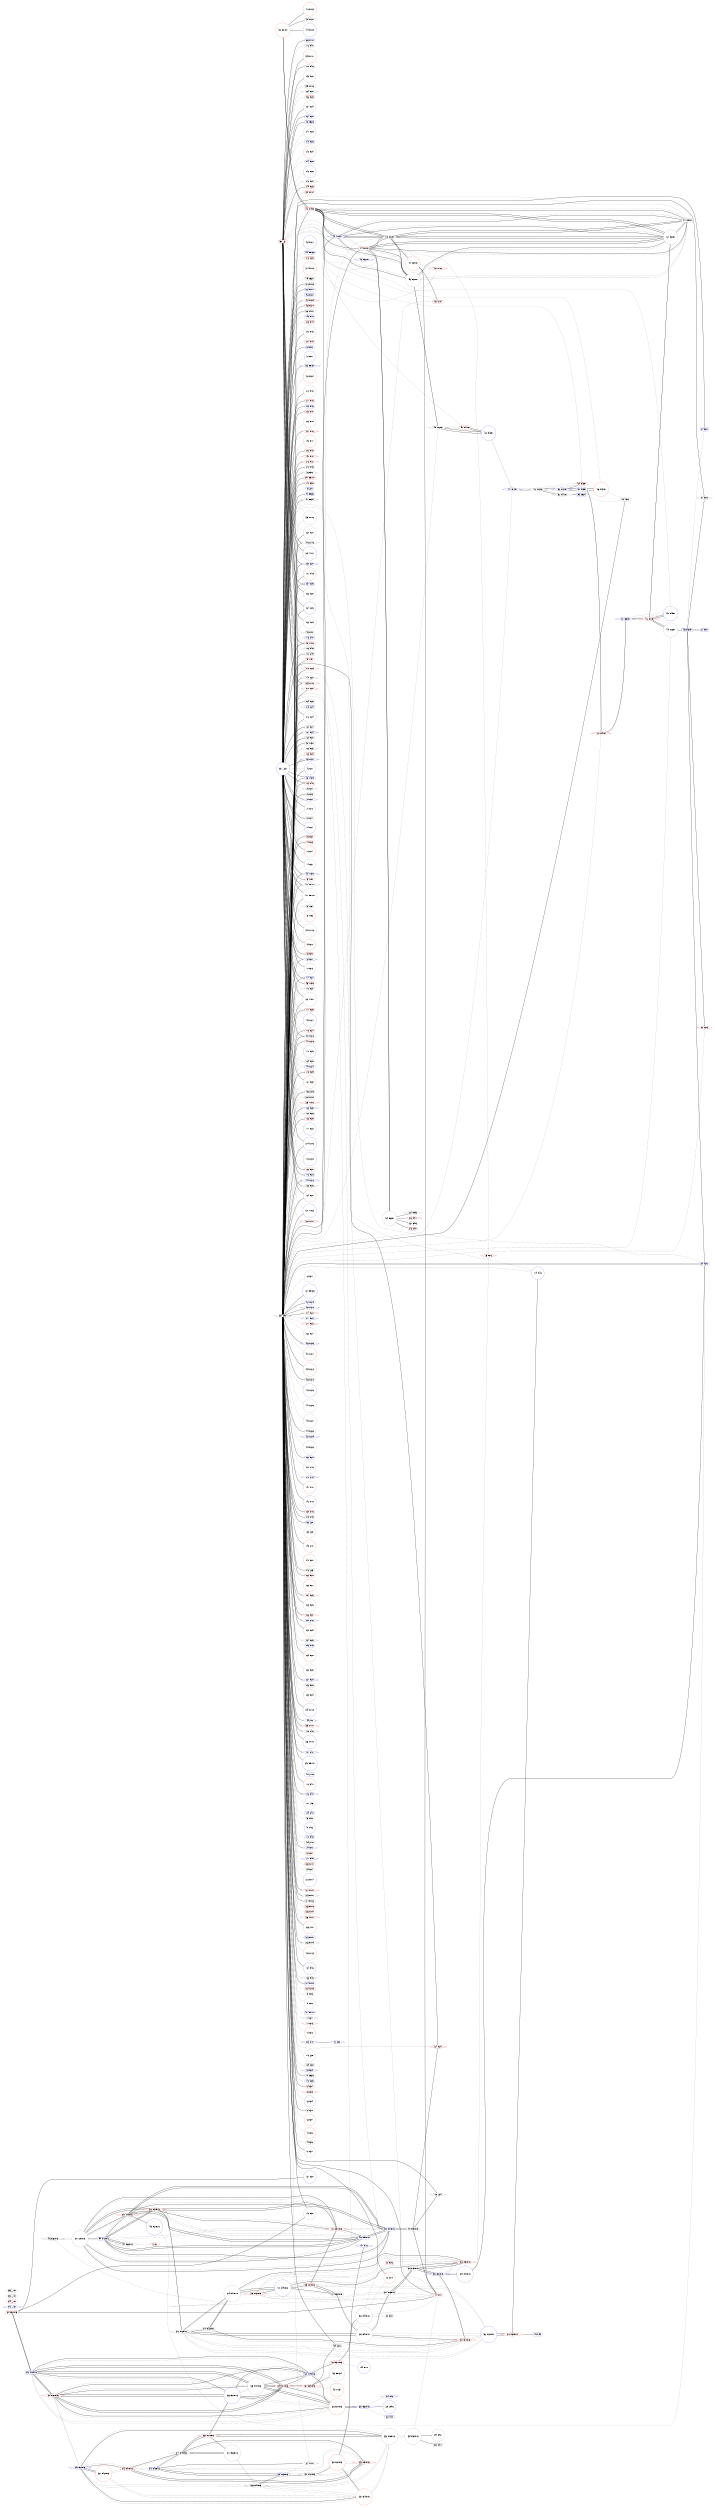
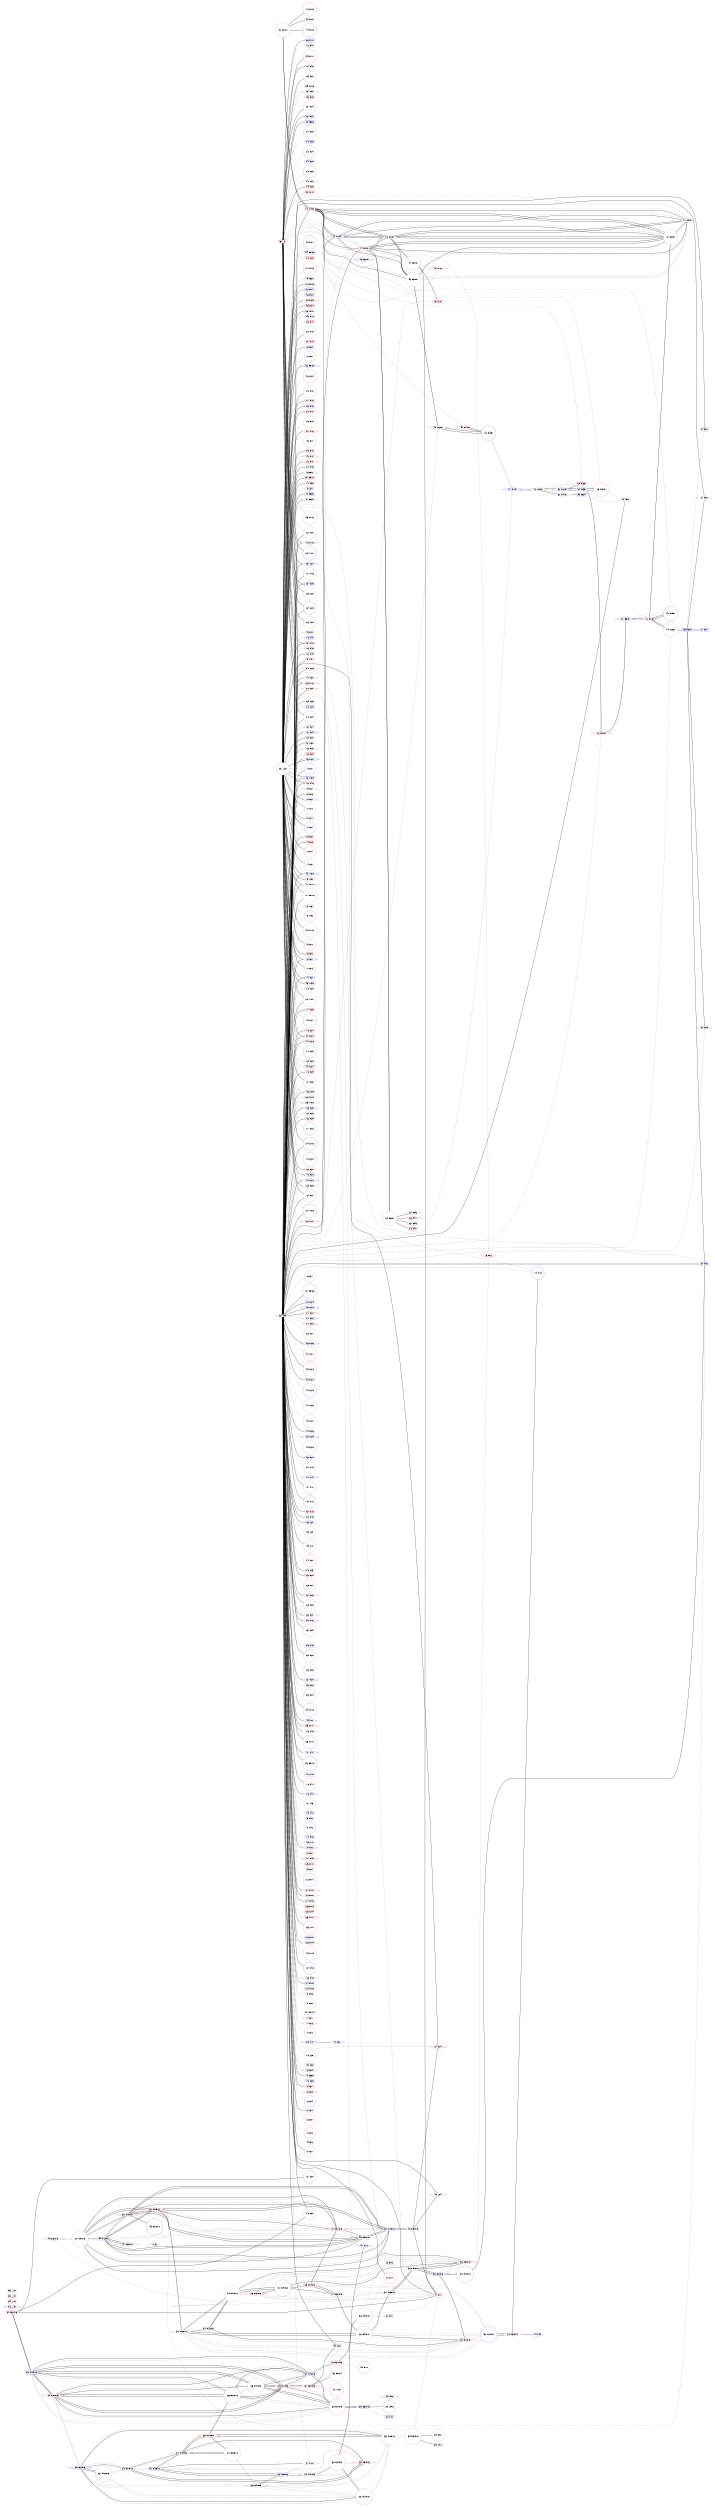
edge "(160) D617" -- "(551) +3.3V": style bold -> dashed
node "(234) R805": removed
